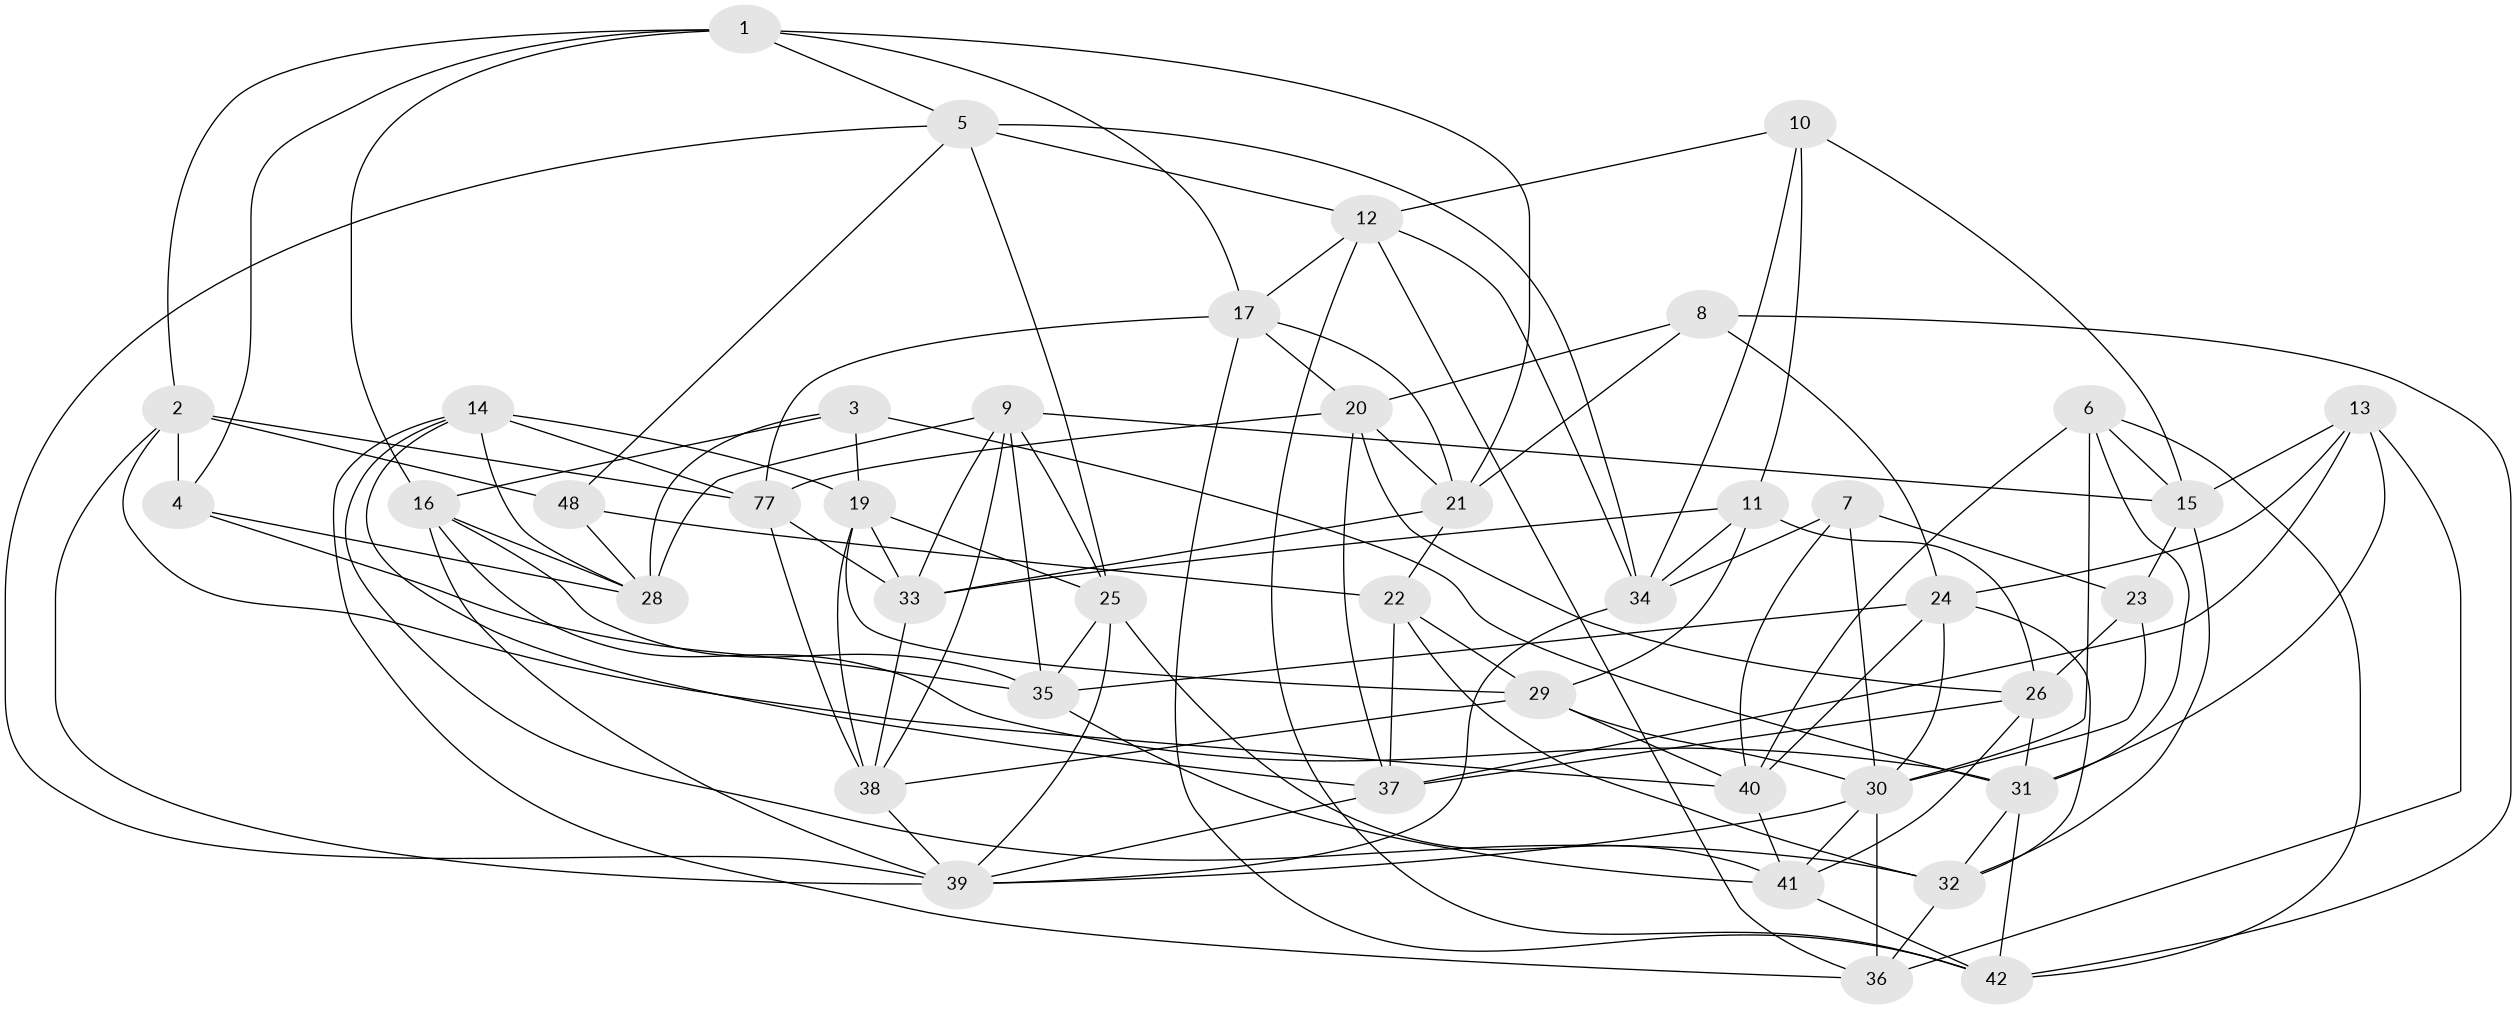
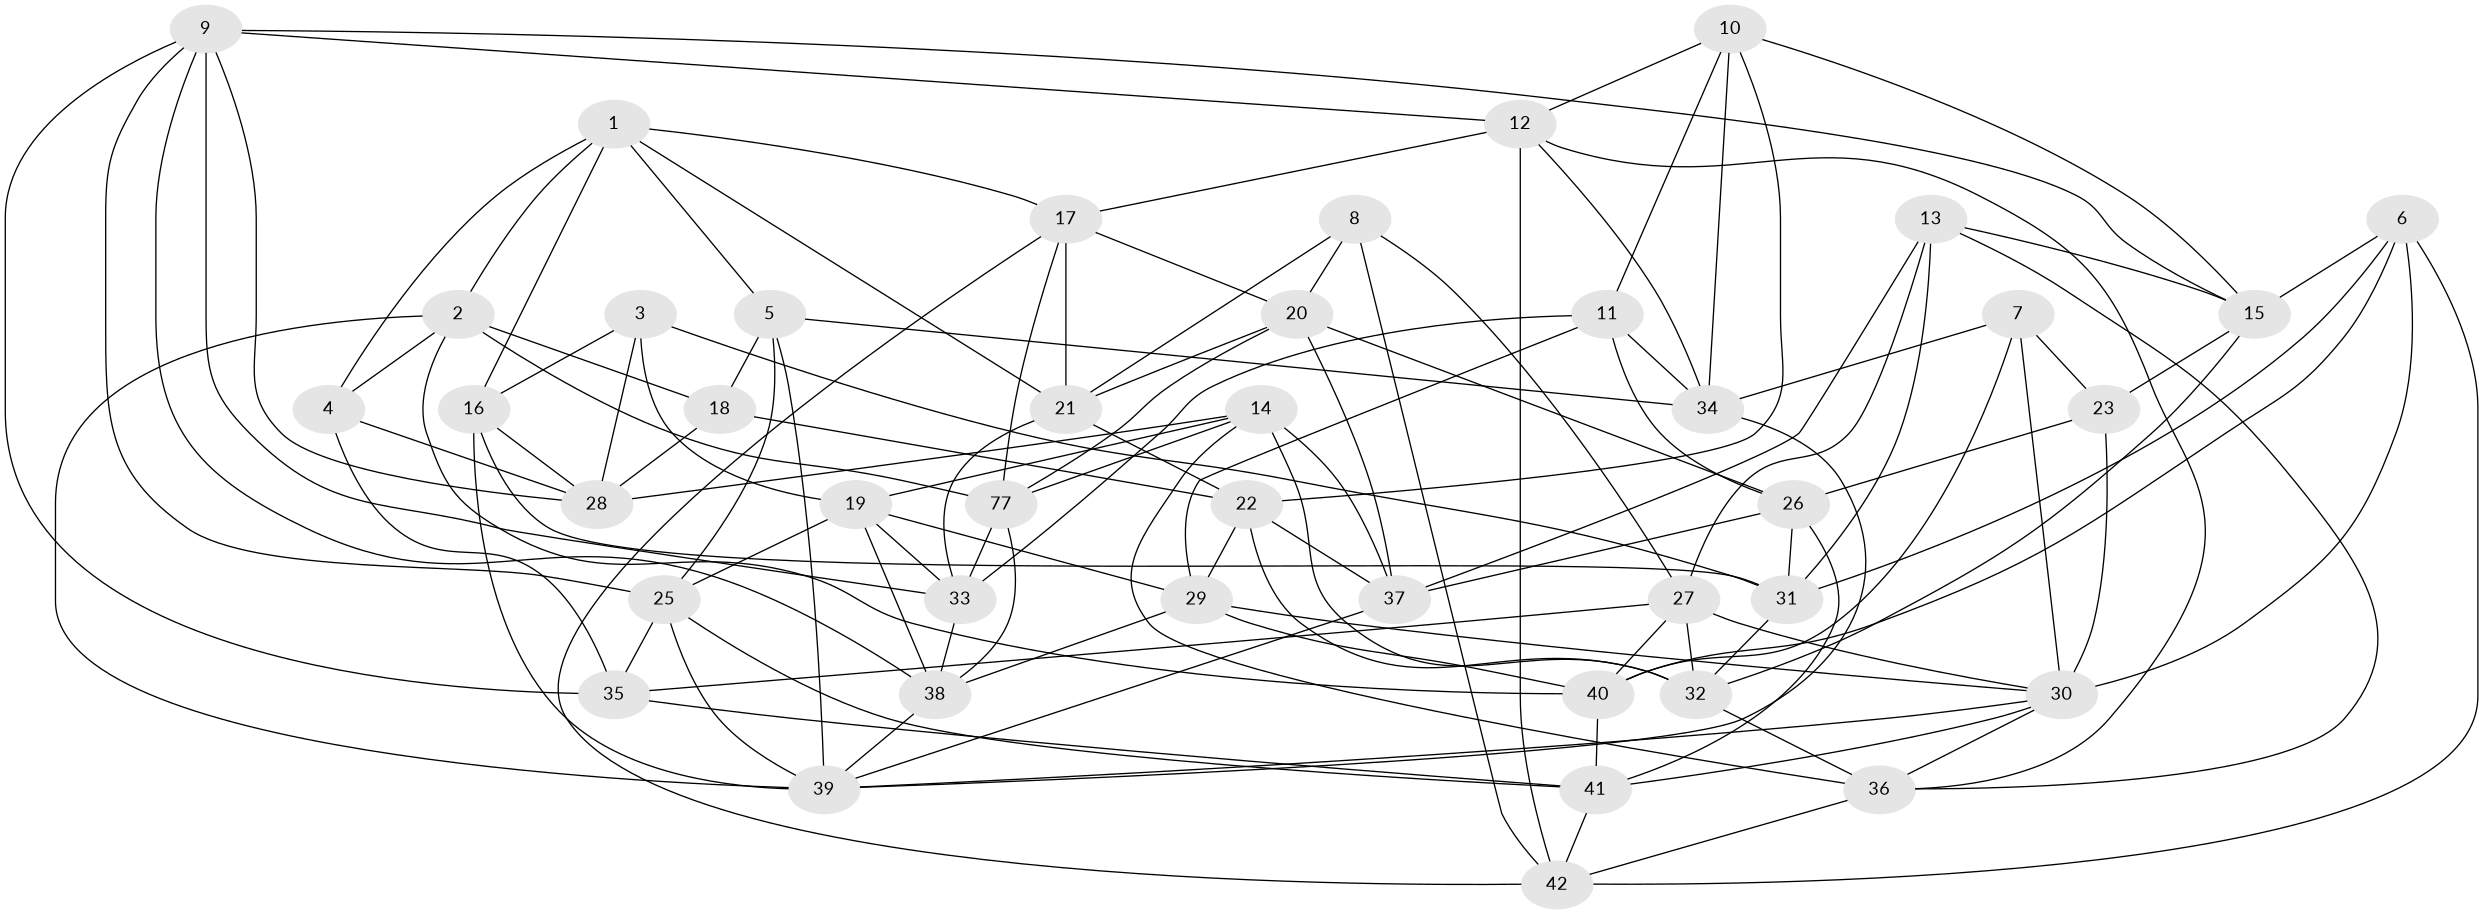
edge "5" -- "12": now "9" -- "12"
edge "10" -- "22": added
node "48": label "48" -> "18"
node "24": label "24" -> "27"
edge "16" -- "35": removed
edge "31" -- "42": now "36" -- "42"
